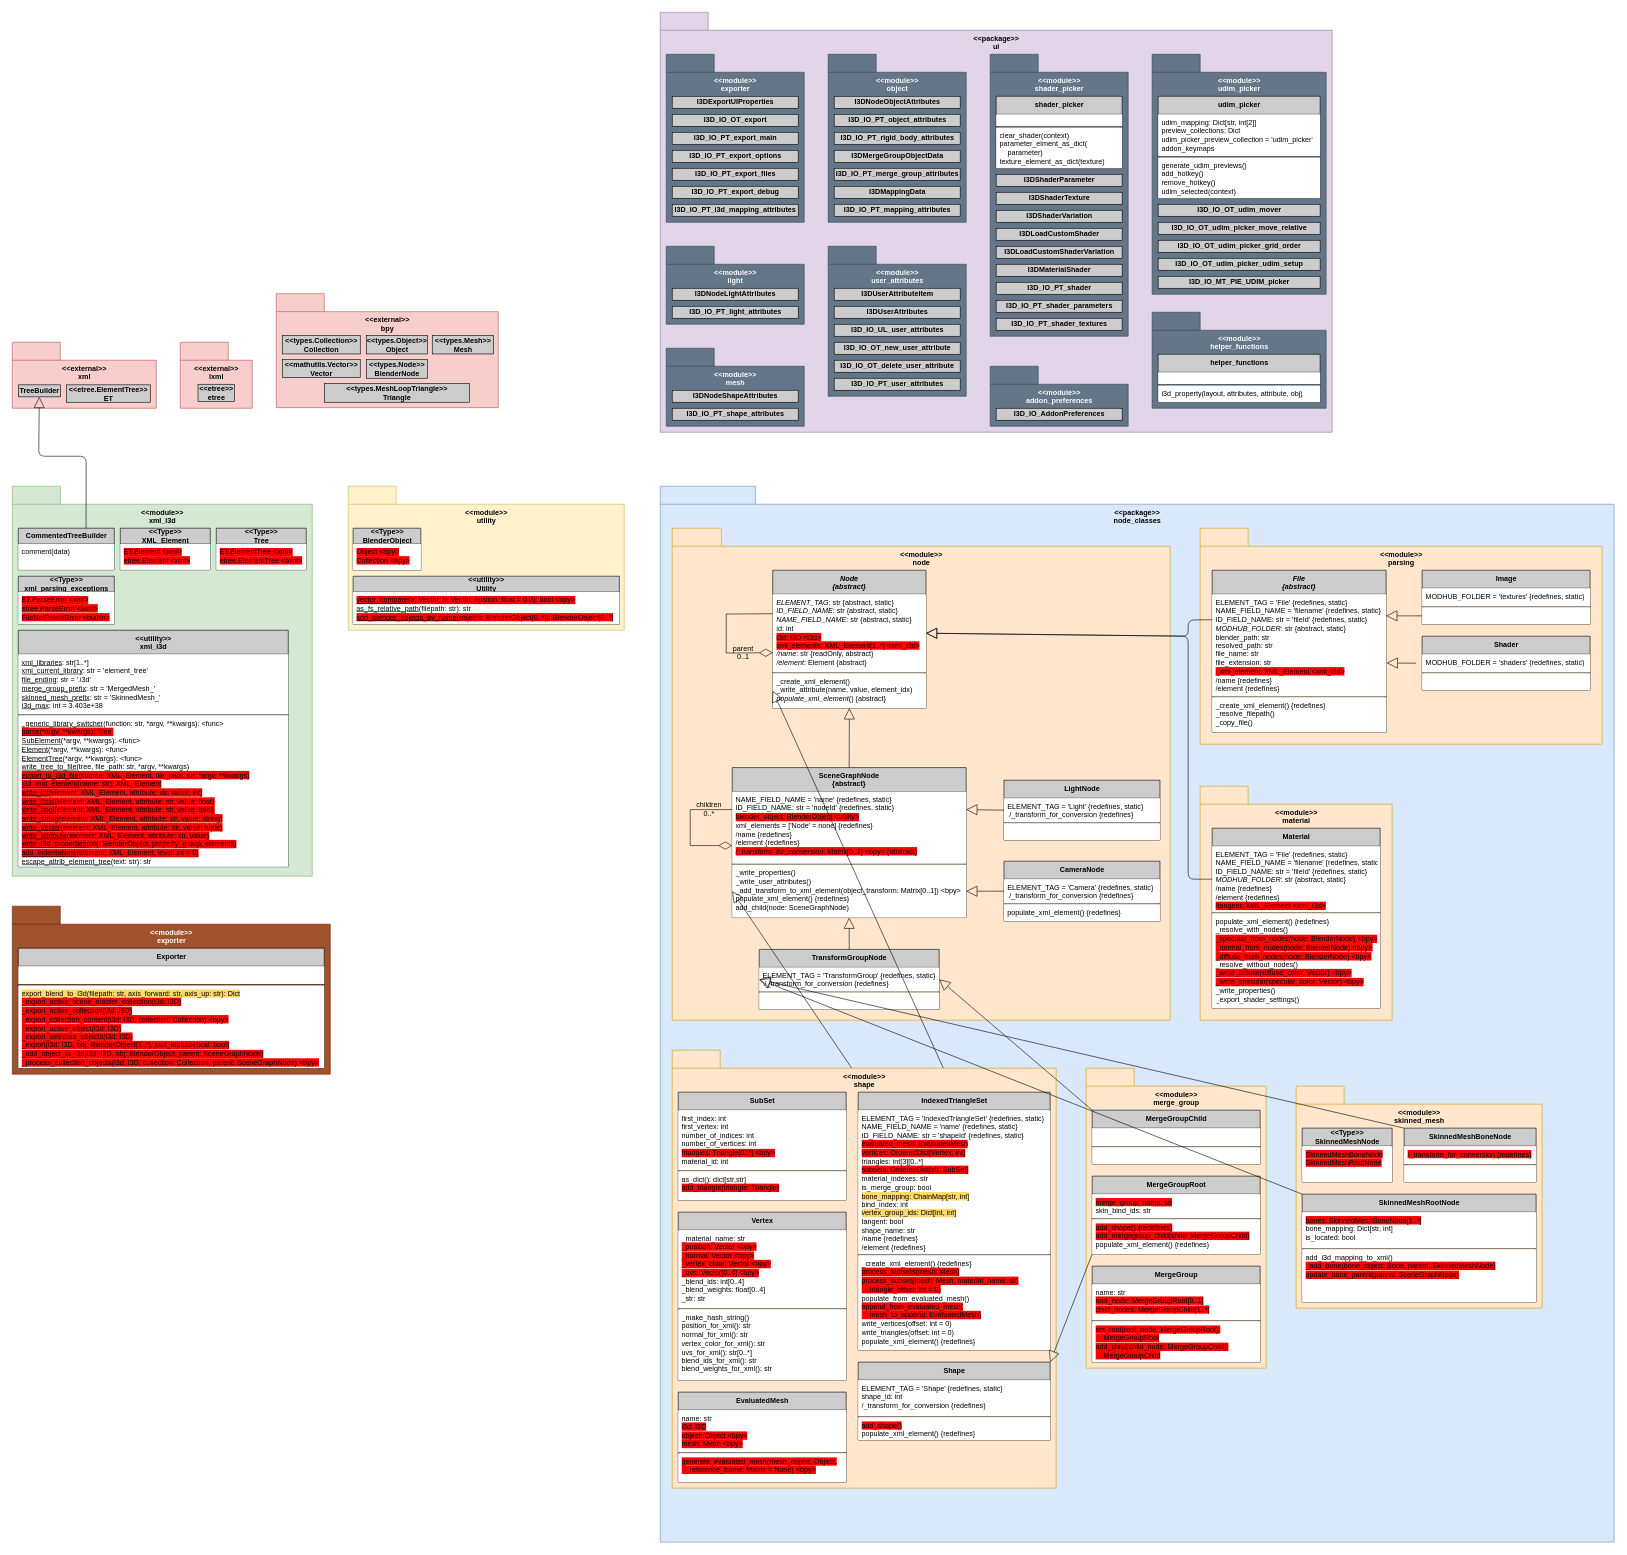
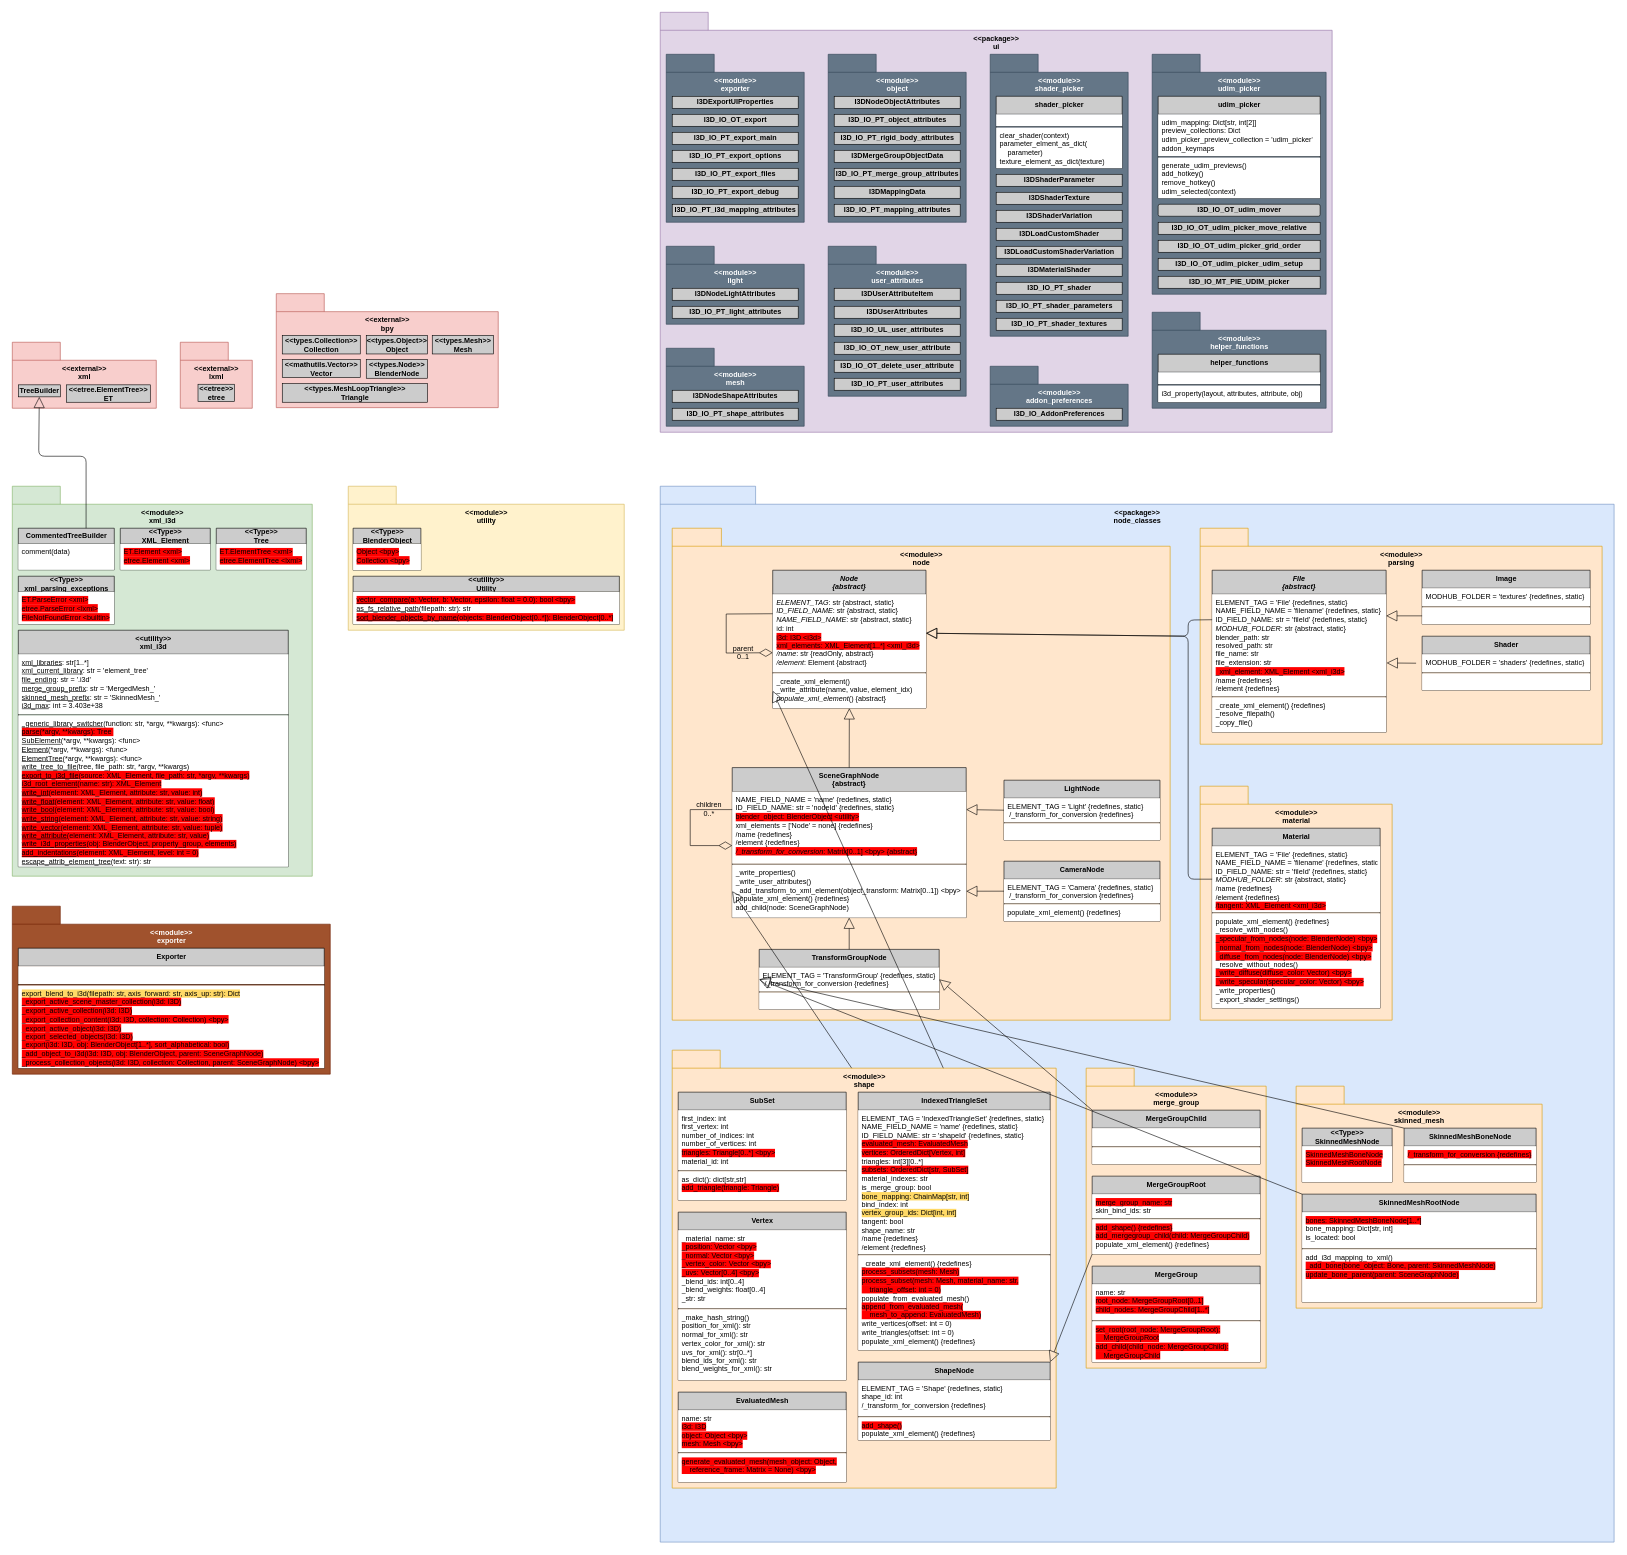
node "I3D_IO_OT_udim_mover": shape rectangle -> rounded rectangle
node "<<types.MeshLoopTriangle>> Triangle": moved (397, 393) -> (355, 393)
node "Shape": label "Shape" -> "ShapeNode"
